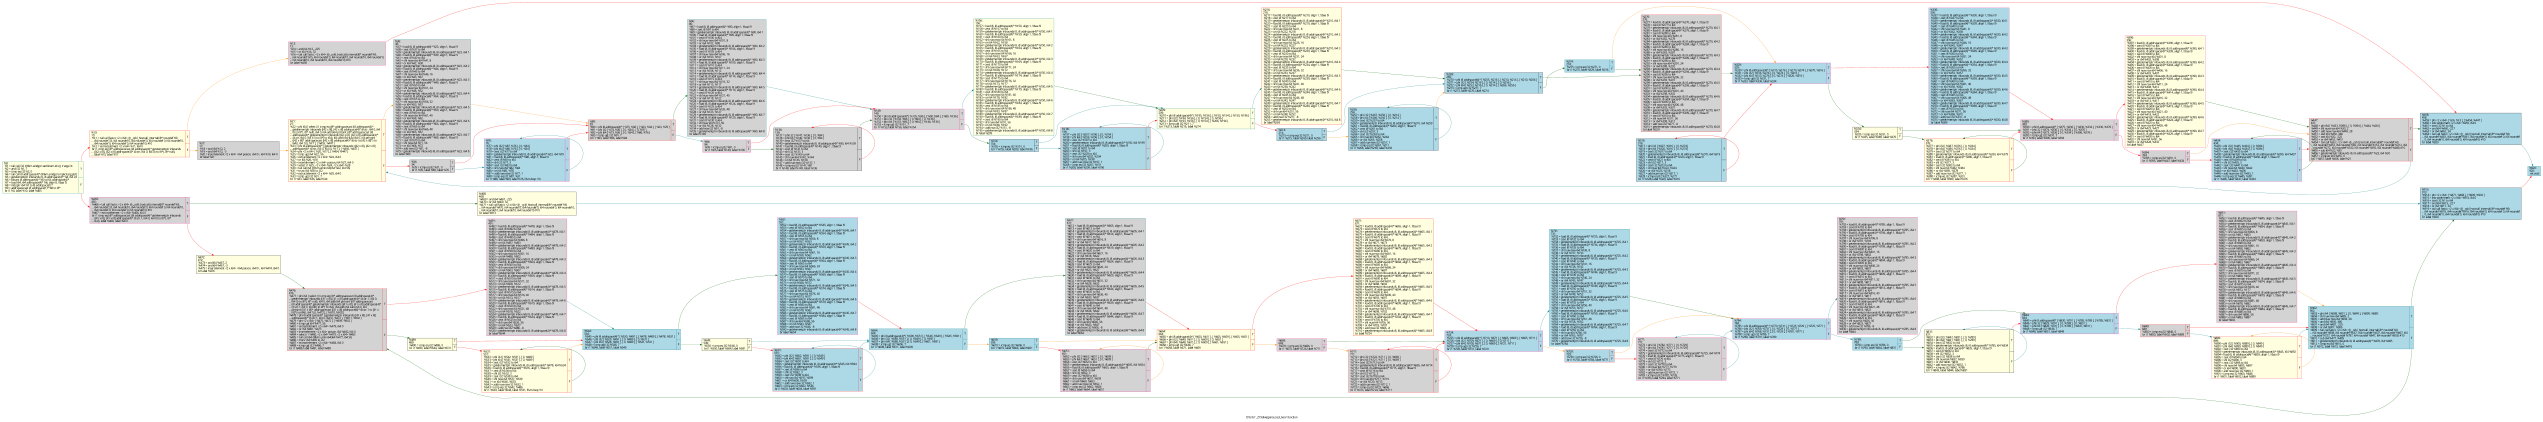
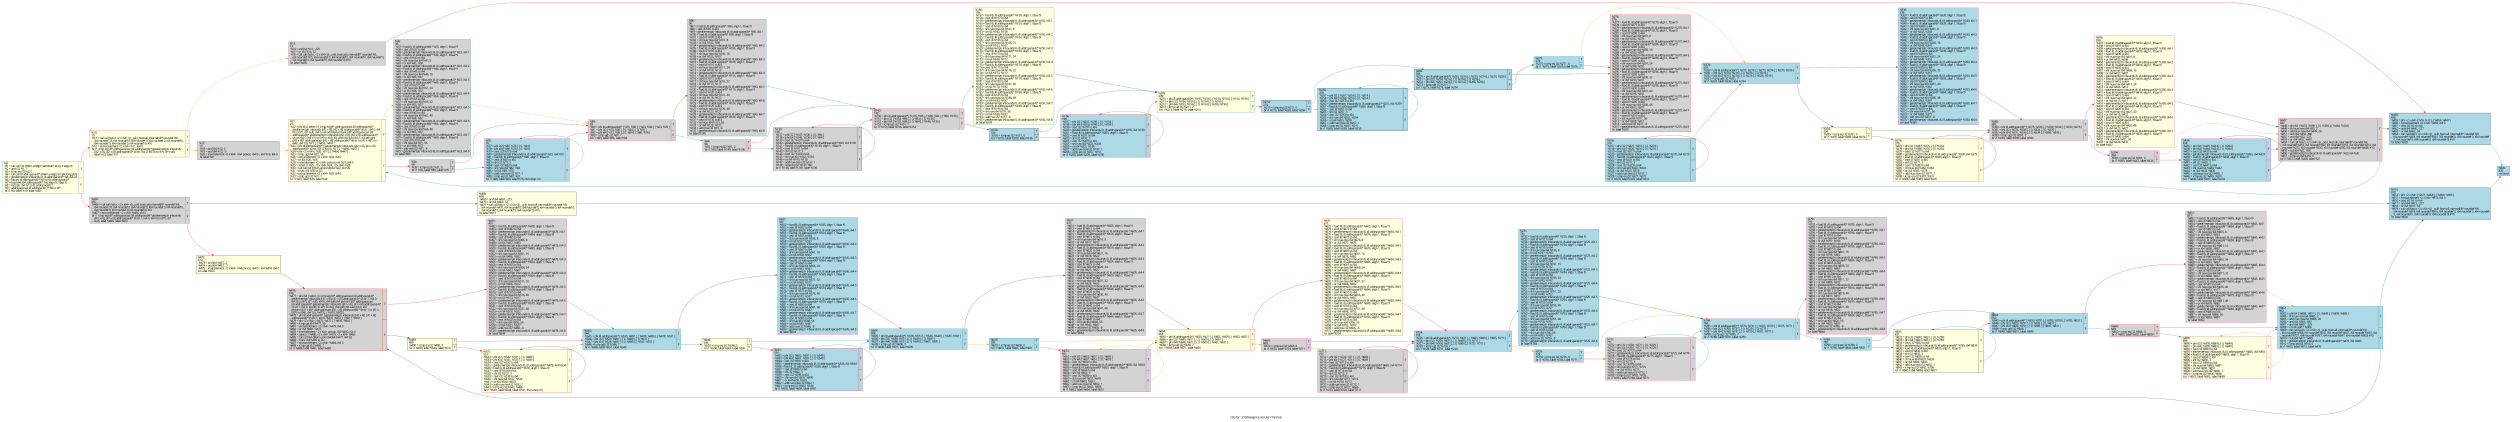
node "%216:": removed
